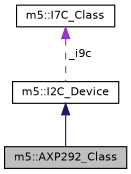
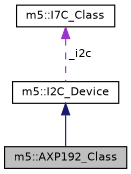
edge "m5::I2C_Device" -> "m5::I7C_Class": label " _i9c" -> " _i2c"
node "m5::AXP292_Class": label "m5::AXP292_Class" -> "m5::AXP192_Class"
